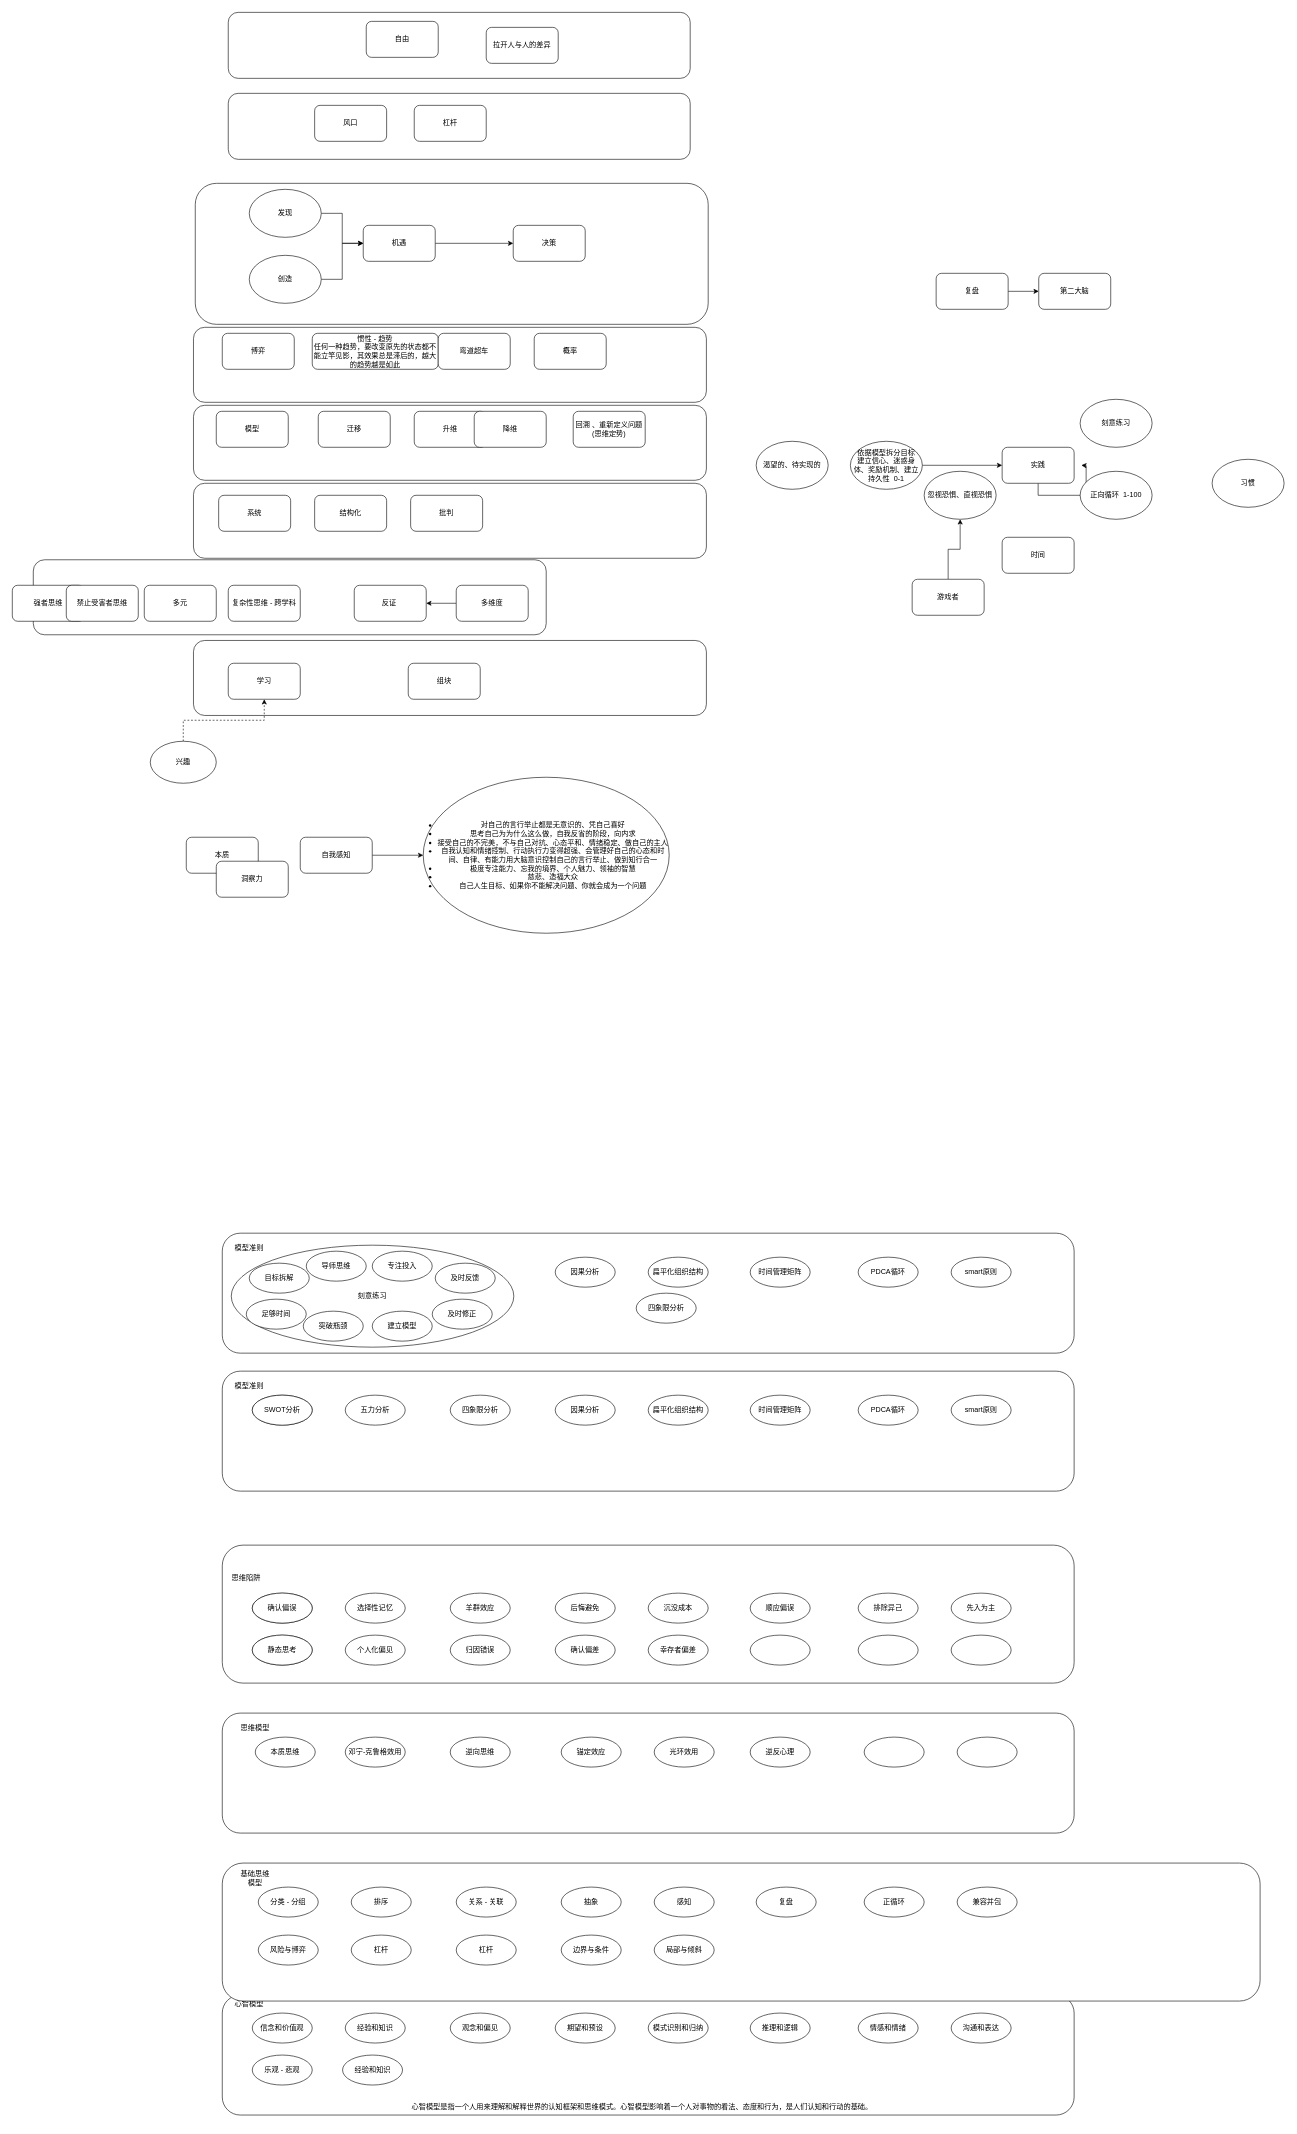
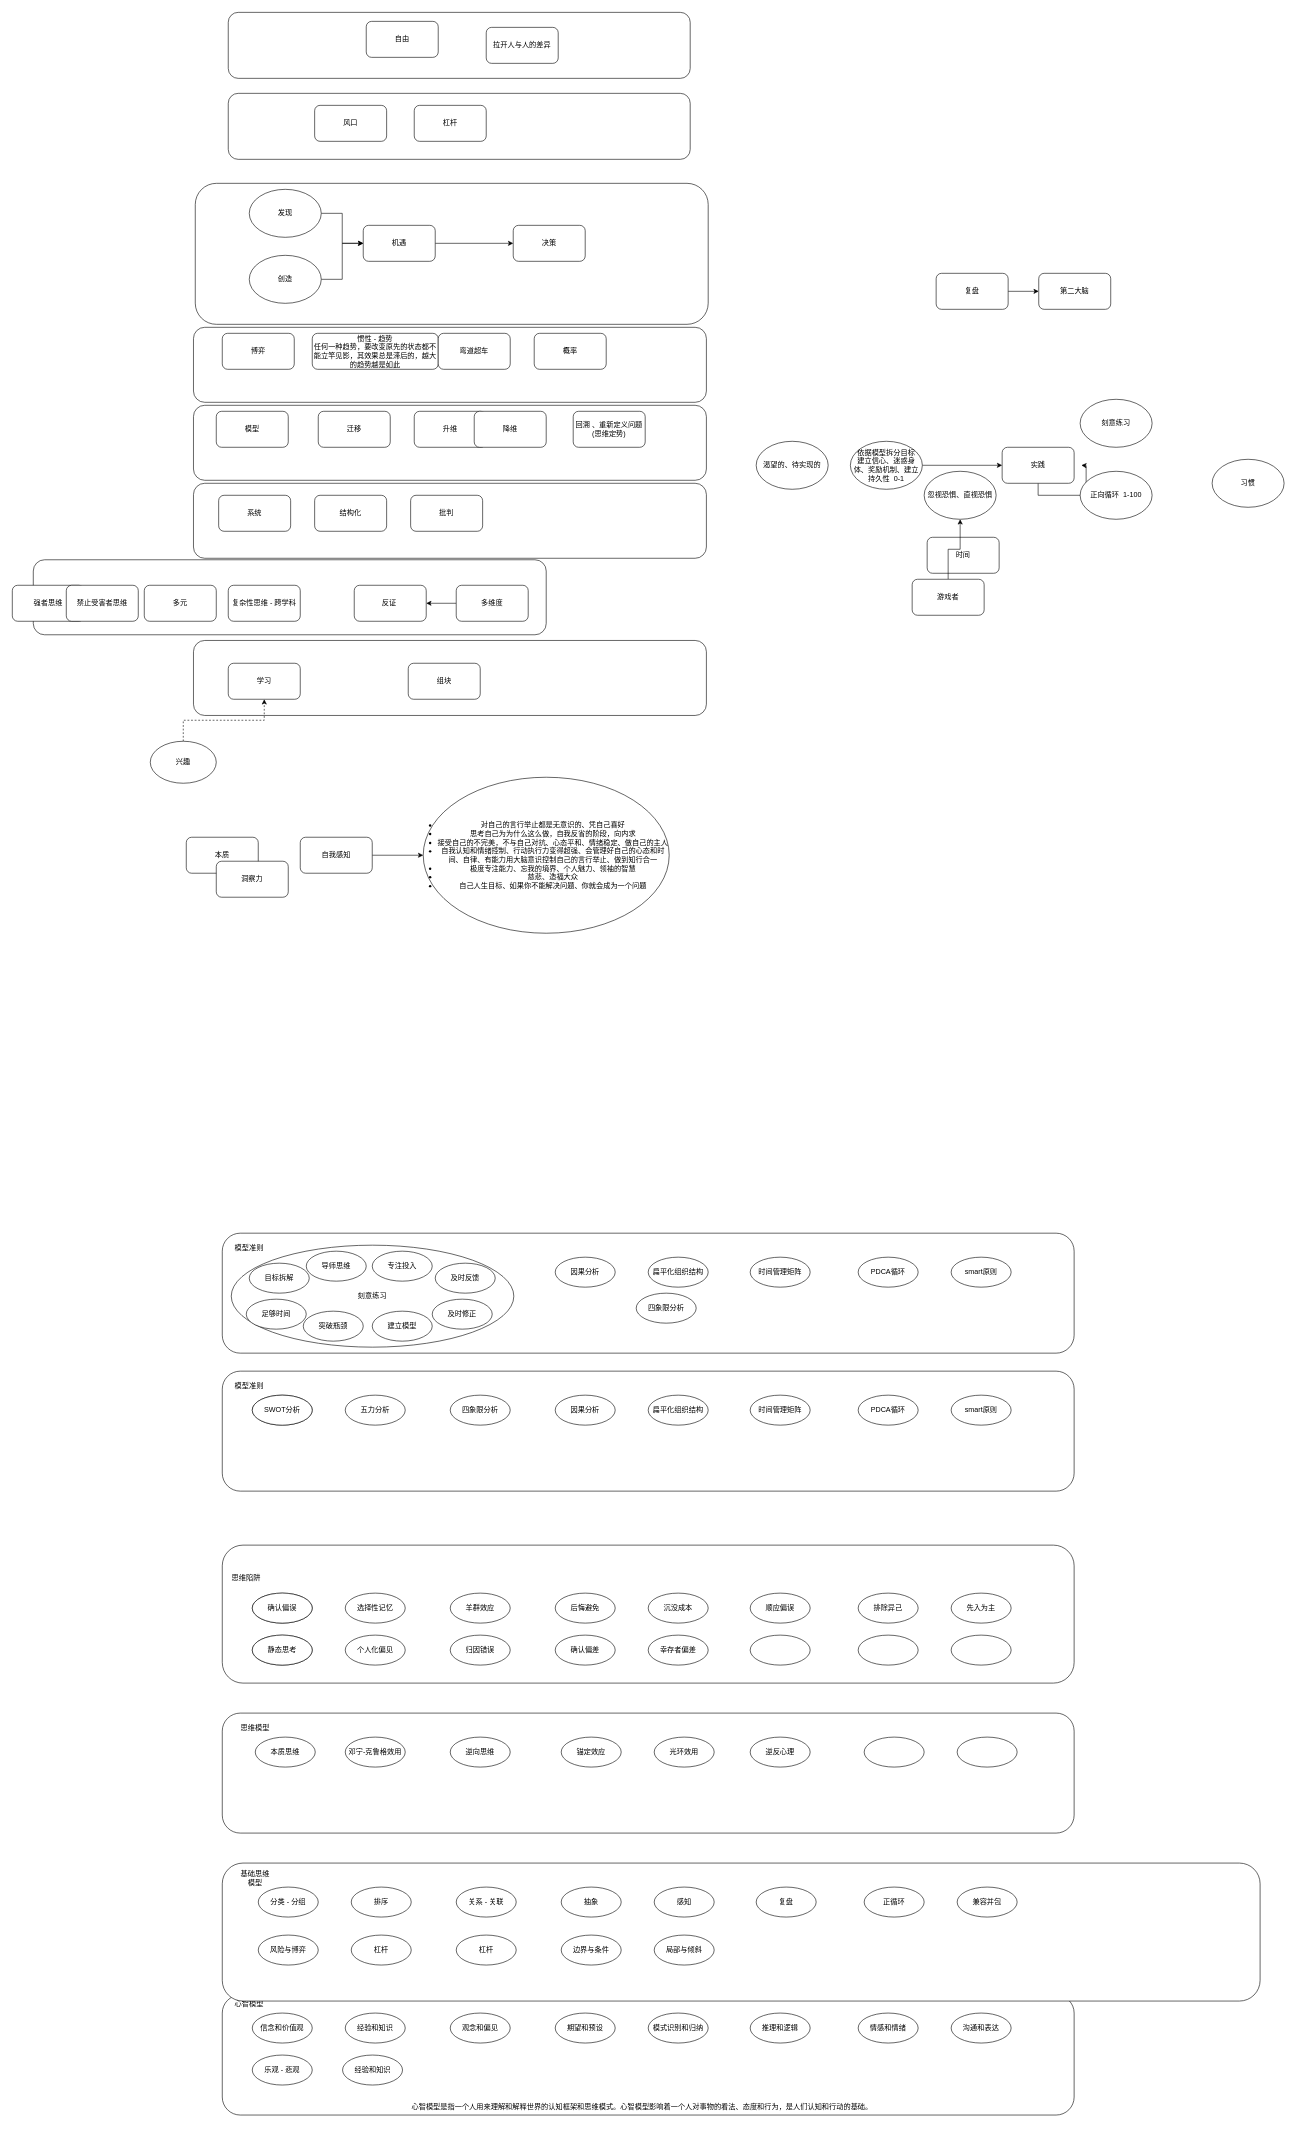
node "时间": moved (1038, 555) -> (963, 555)
